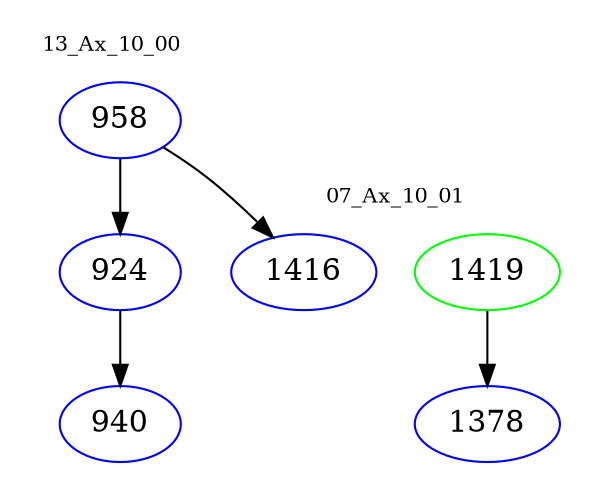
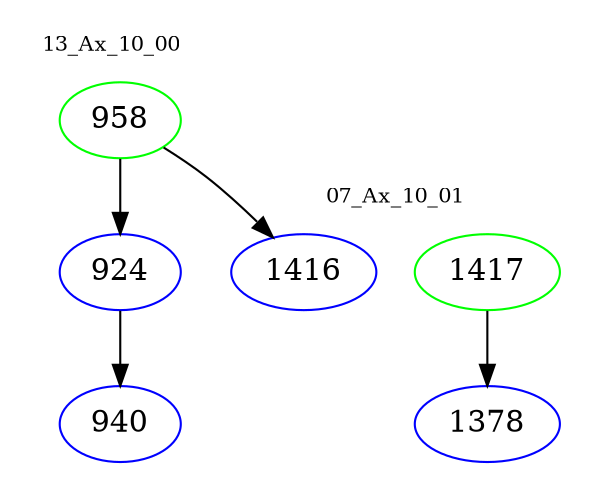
node "958": color blue -> green
node "1419": label "1419" -> "1417"
